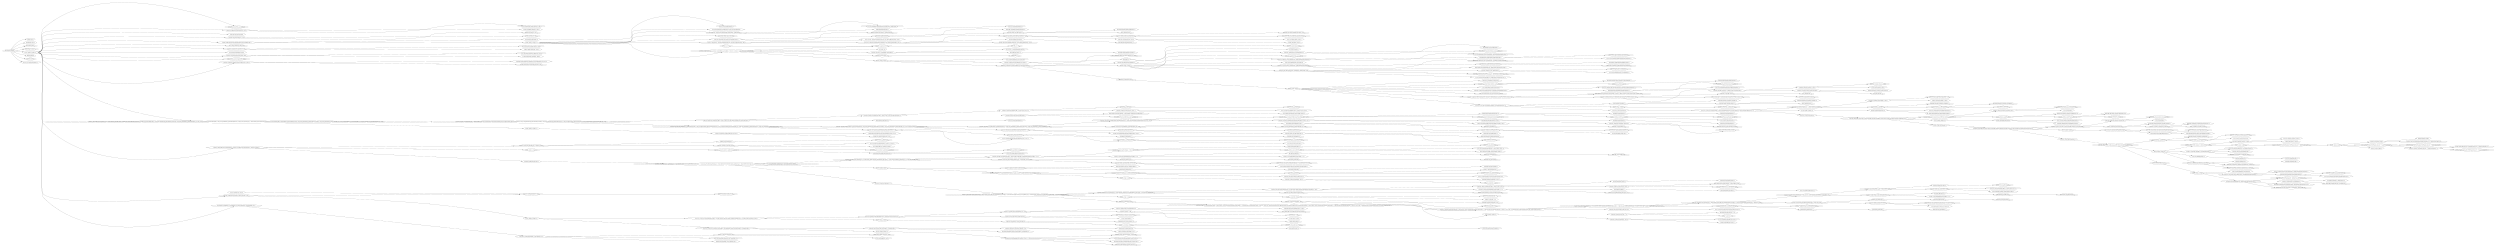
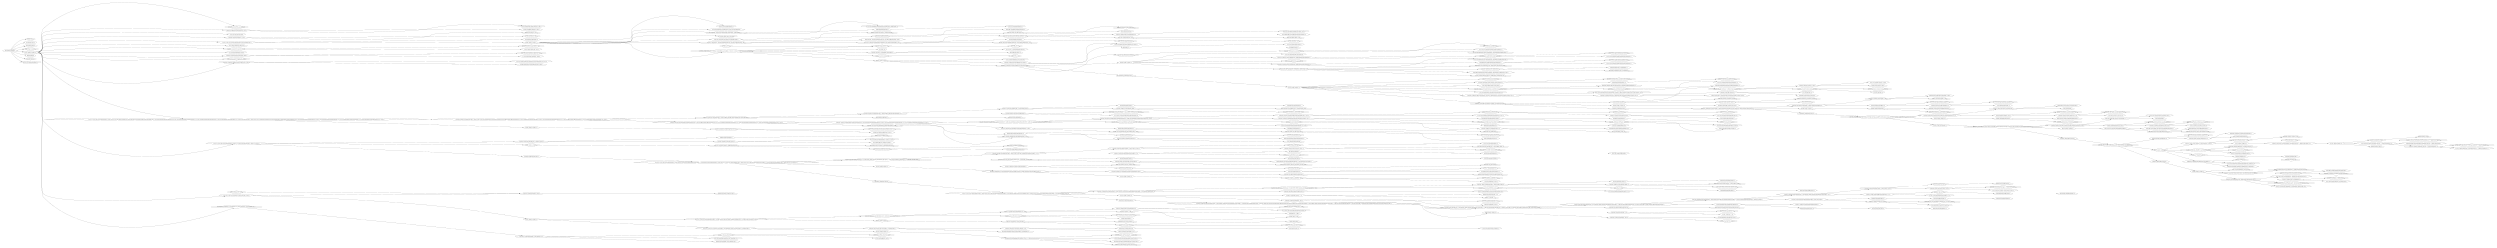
node "(IDENTIFIER,nodeAttributes,getLength())": removed
